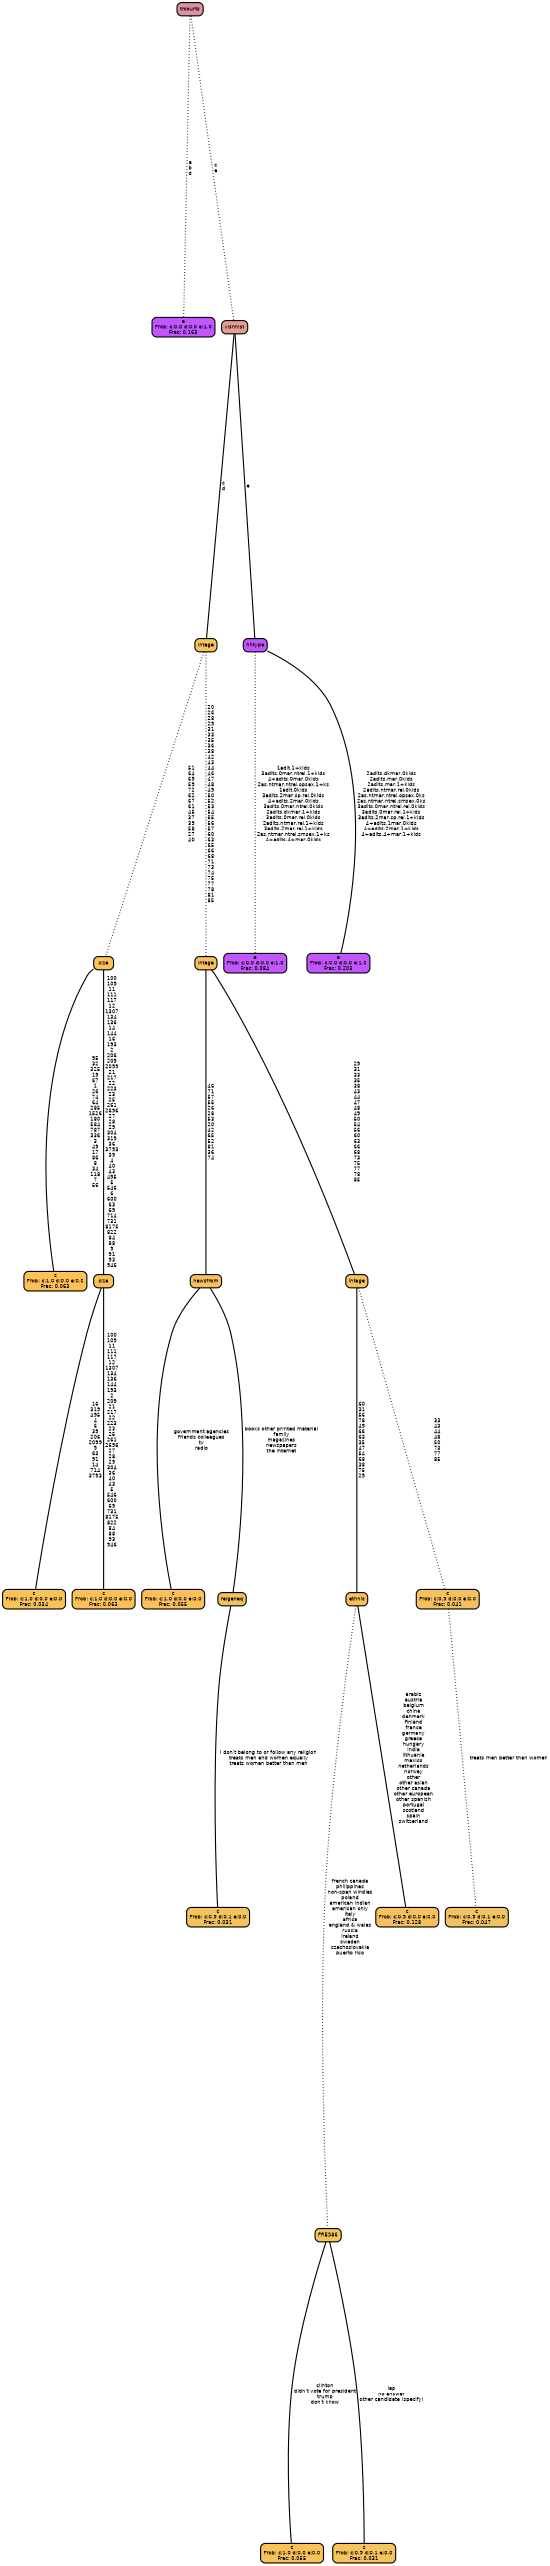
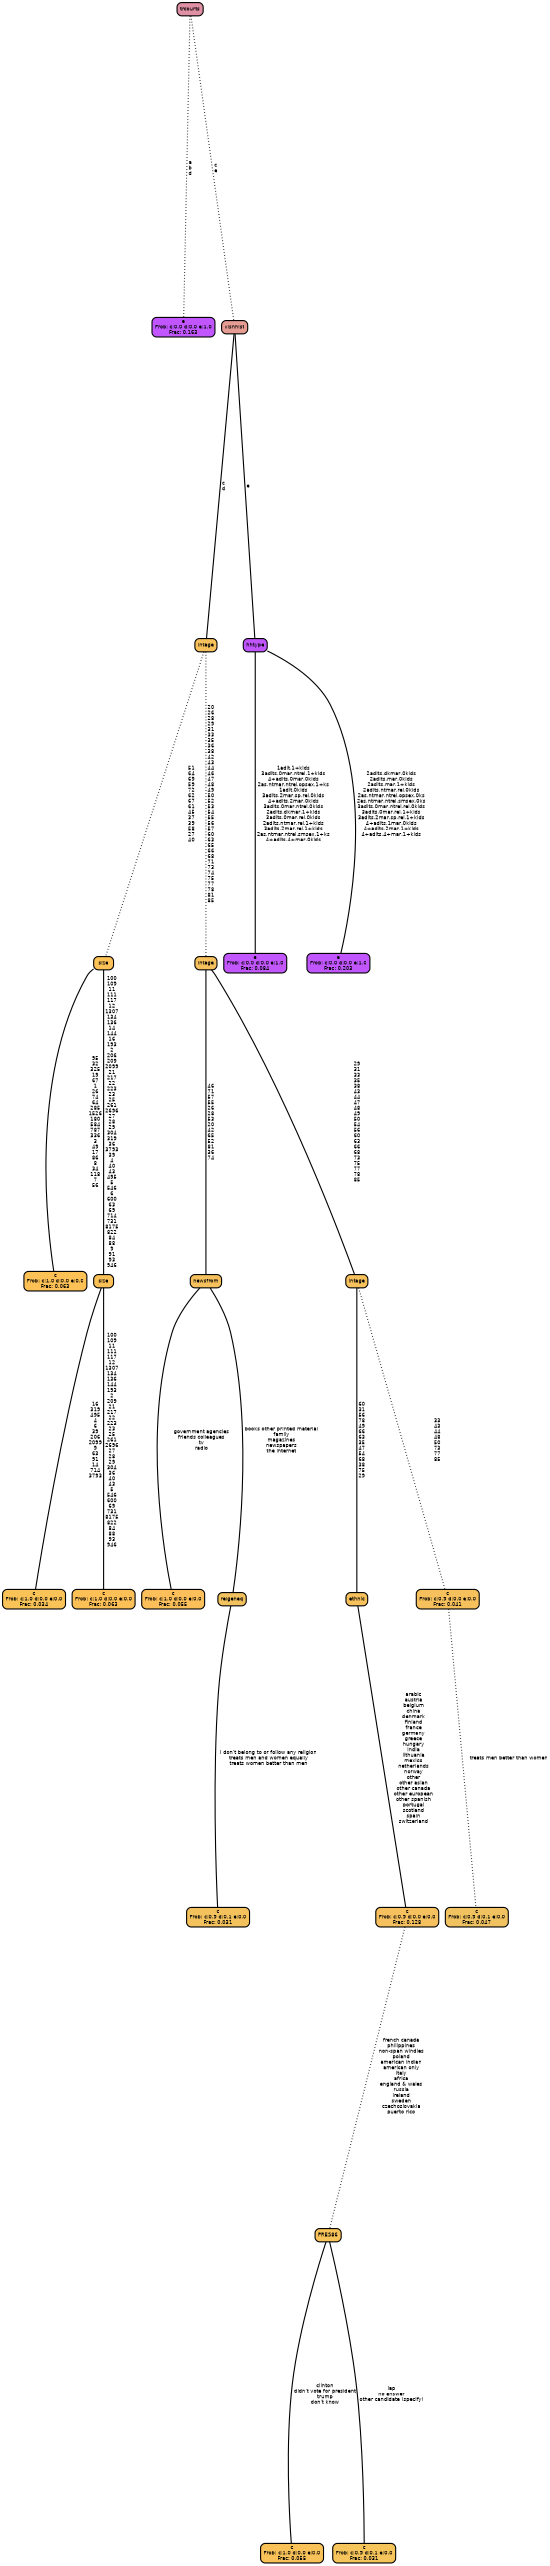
edge "hhtype" -- "e Prob: c:0.0 d:0.0 e:1.0 Frac: 0.084": style dotted -> solid
edge "ethnic" -- "PRES86": now "c Prob: c:0.9 d:0.0 e:0.0 Frac: 0.128" -- "PRES86"
